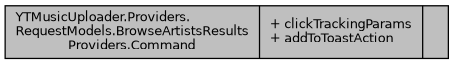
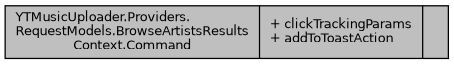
node "YTMusicUploader.Providers.": text "Providers.Command" -> "Context.Command"
